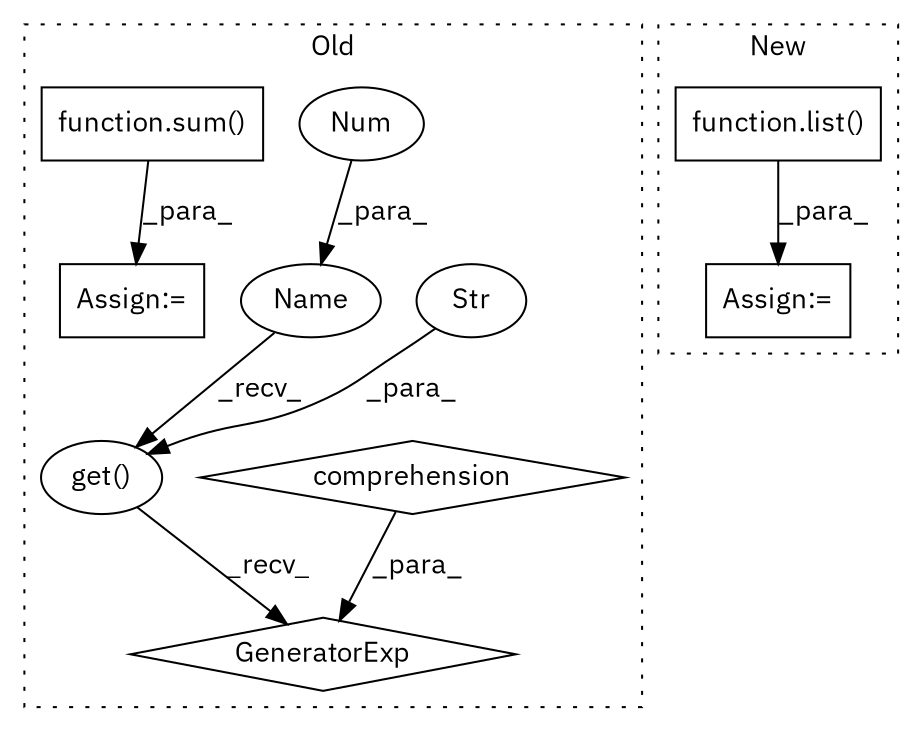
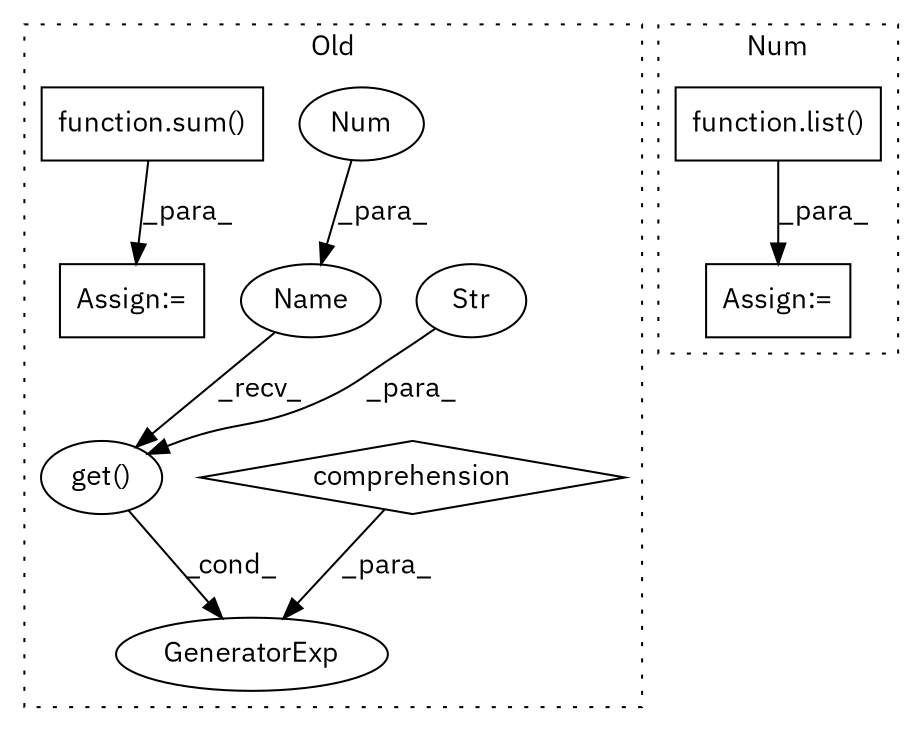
cluster "New": label "New" -> "Num"
edge "get()" -> "GeneratorExp": label "_recv_" -> "_cond_"
node "GeneratorExp": shape diamond -> ellipse
